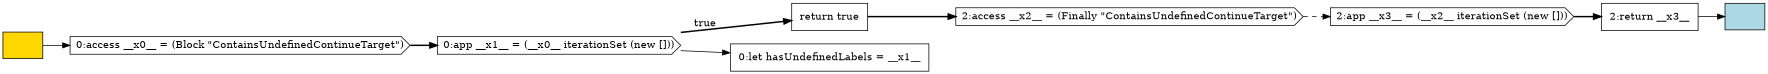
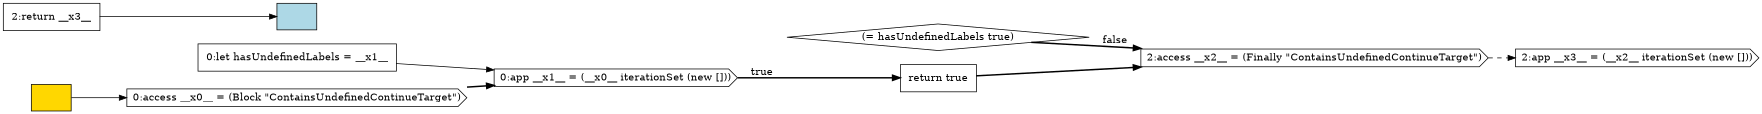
edge "2:app __x3__ = (__x2__ iterationSet (new []))" -> "2:return __x3__": removed
node "(= hasUndefinedLabels true)": added
edge "0:app __x1__ = (__x0__ iterationSet (new []))" -> "0:let hasUndefinedLabels = __x1__": reversed
